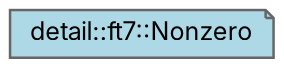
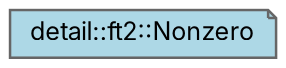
node "detail::ft7::Nonzero": label "detail::ft7::Nonzero" -> "detail::ft2::Nonzero"
